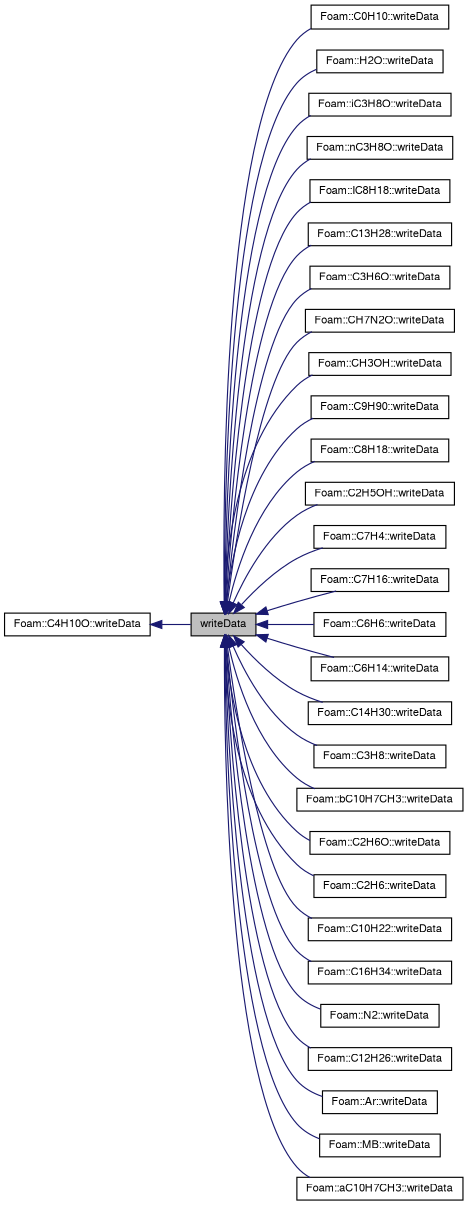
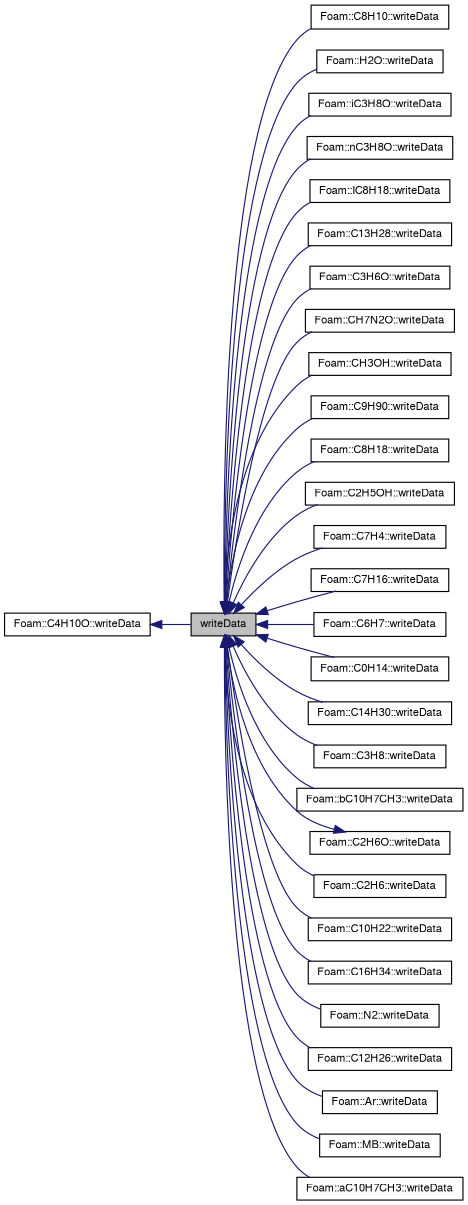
node "Foam::C0H10::writeData": label "Foam::C0H10::writeData" -> "Foam::C8H10::writeData"
node "Foam::C6H6::writeData": label "Foam::C6H6::writeData" -> "Foam::C6H7::writeData"
node "Foam::C6H14::writeData": label "Foam::C6H14::writeData" -> "Foam::C0H14::writeData"
edge "Foam::C2H6O::writeData" -> "writeData": reversed
